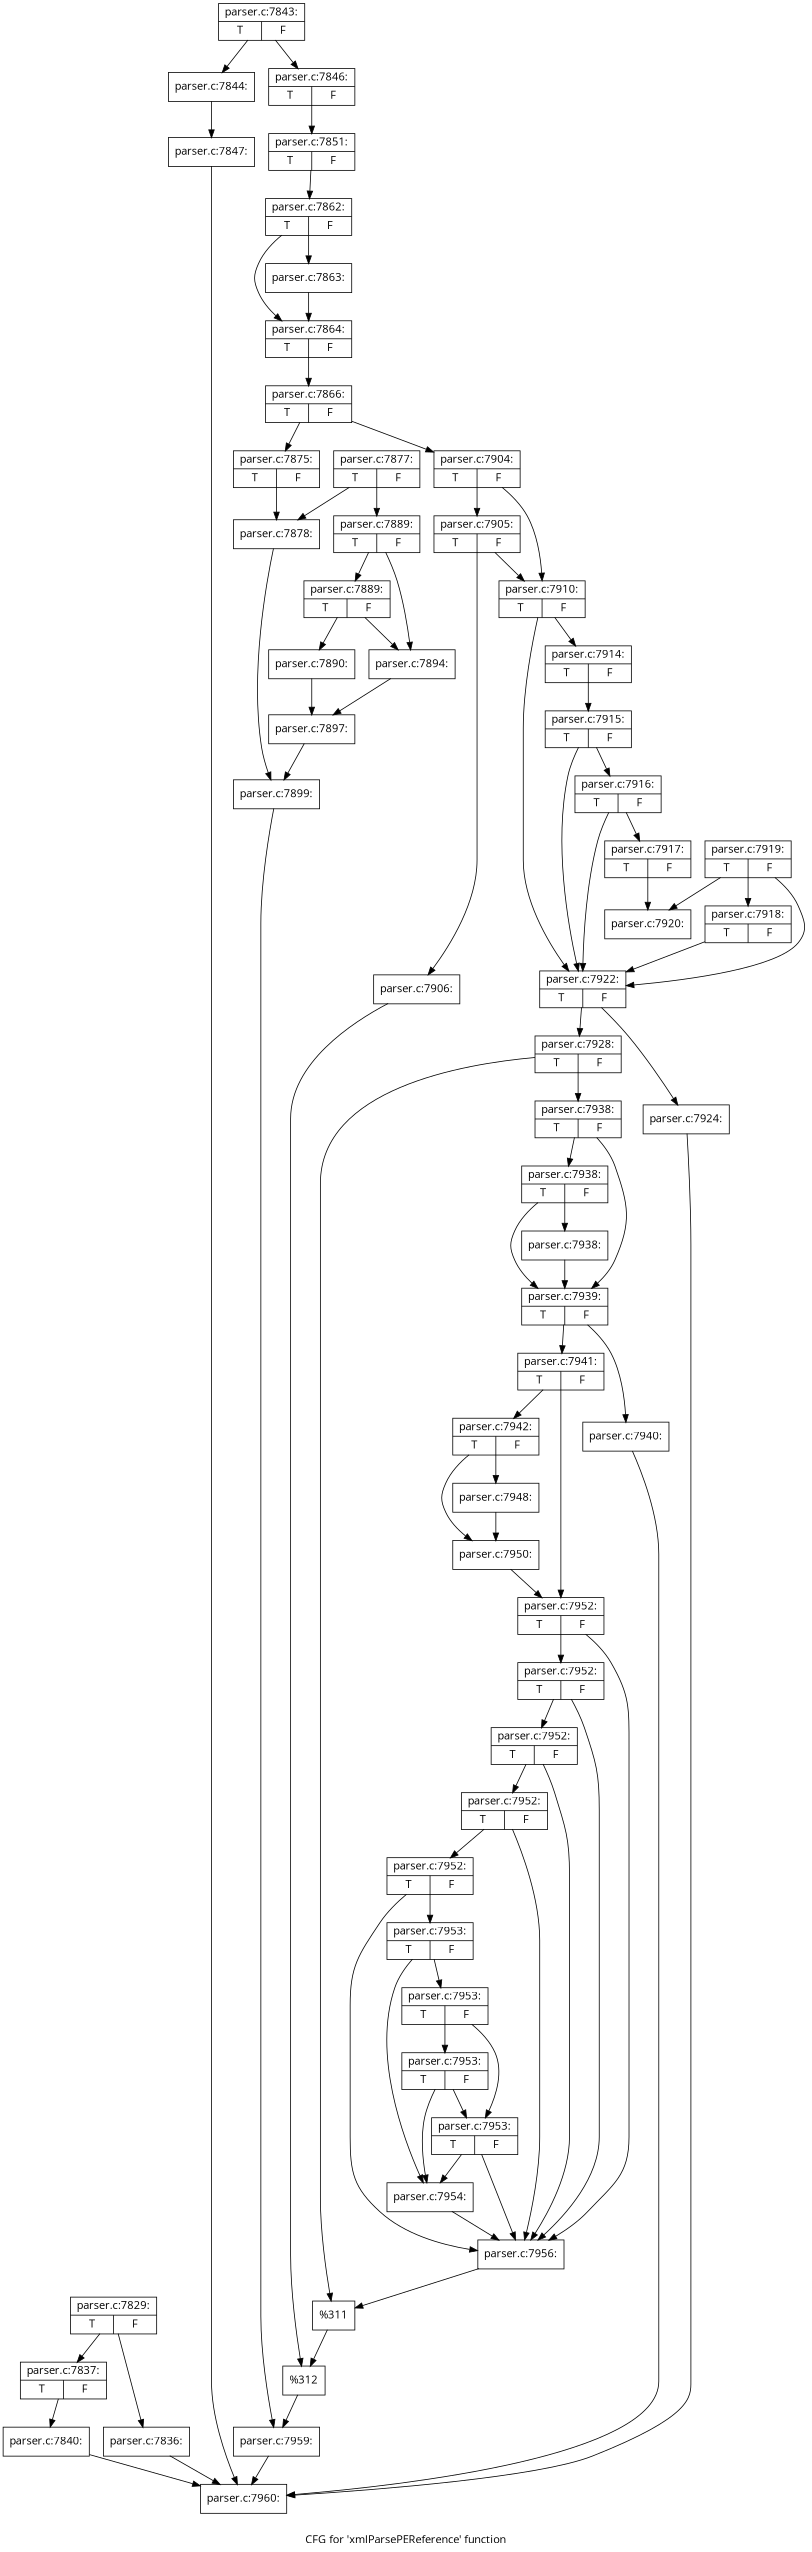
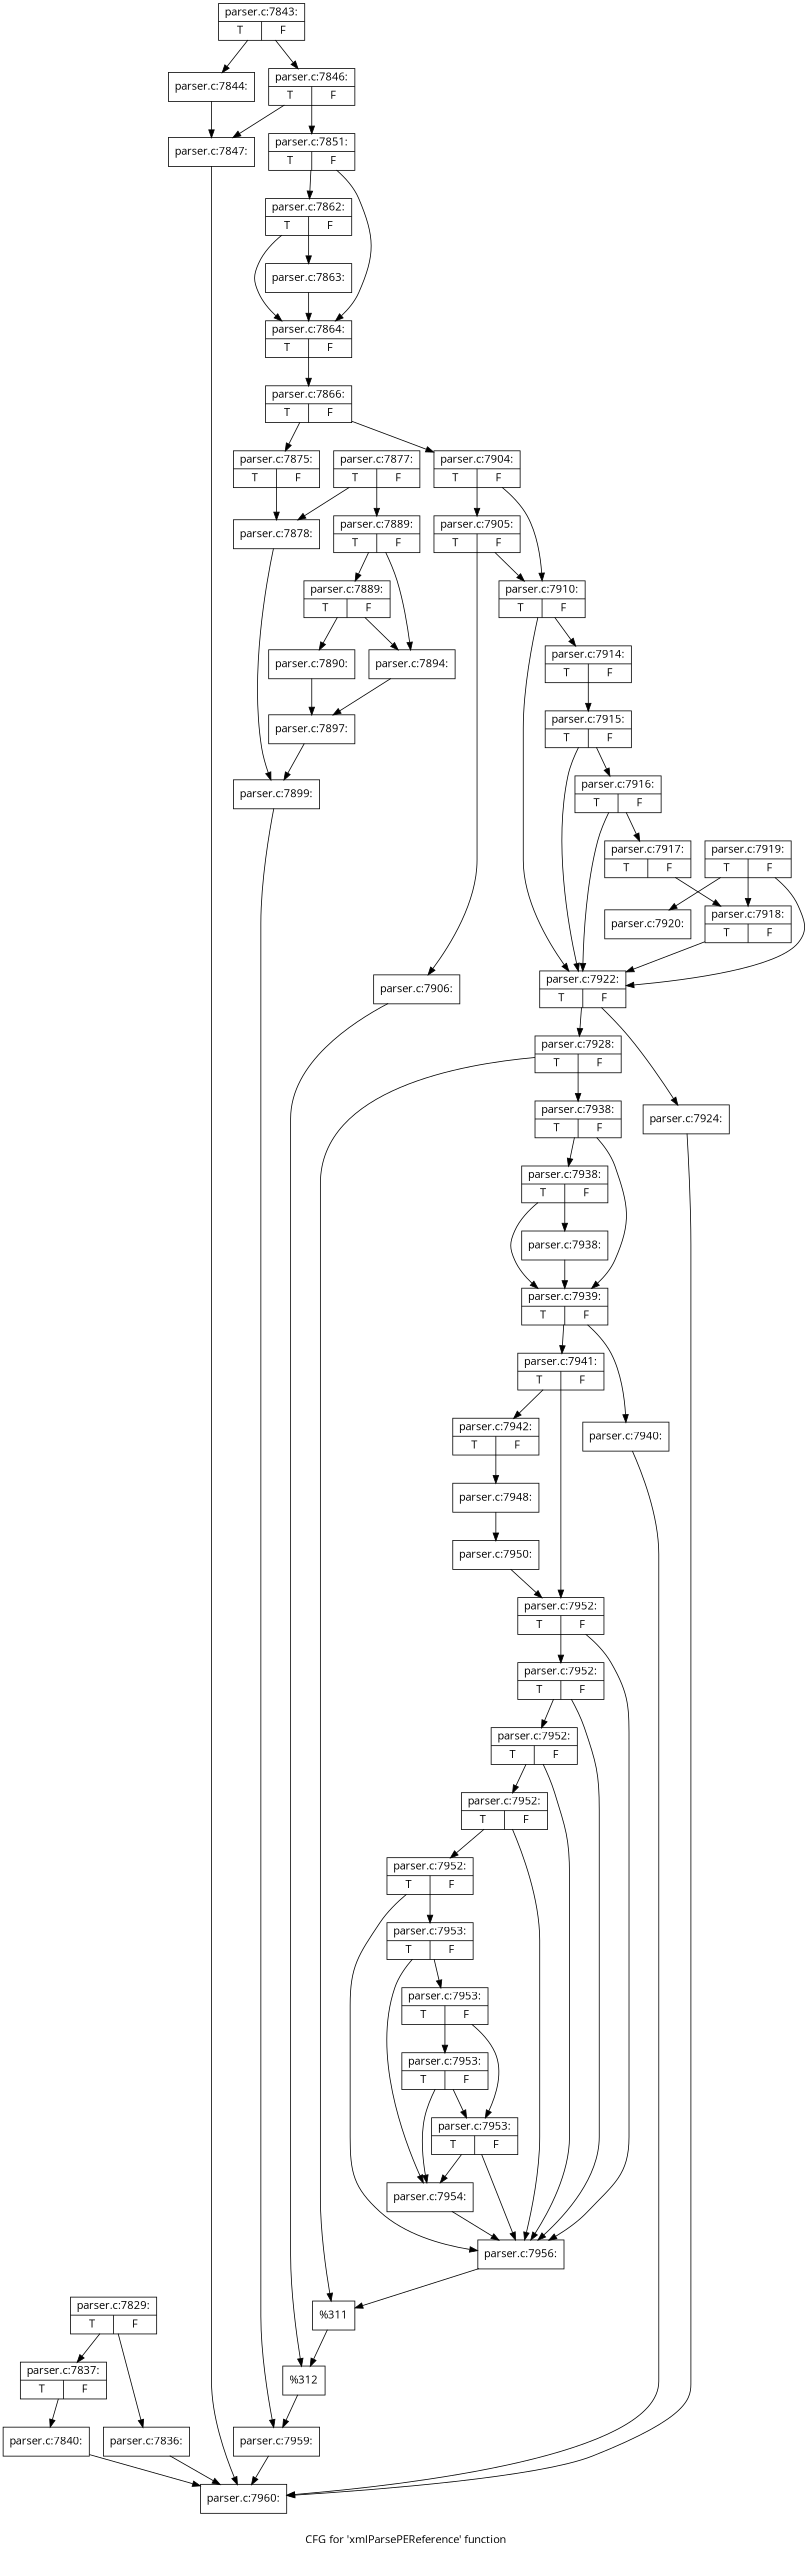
edge "parser.c:7846:" -> "parser.c:7847:": added
edge "parser.c:7851:" -> "parser.c:7864:": added
edge "parser.c:7917:" -> "parser.c:7920:": now "parser.c:7917:" -> "parser.c:7918:"
edge "parser.c:7942:" -> "parser.c:7950:": removed
